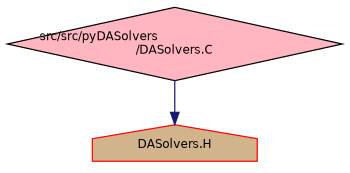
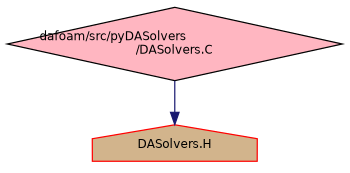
node "src/src/pyDASolvers /DASolvers.C": label "src/src/pyDASolvers /DASolvers.C" -> "dafoam/src/pyDASolvers /DASolvers.C"
